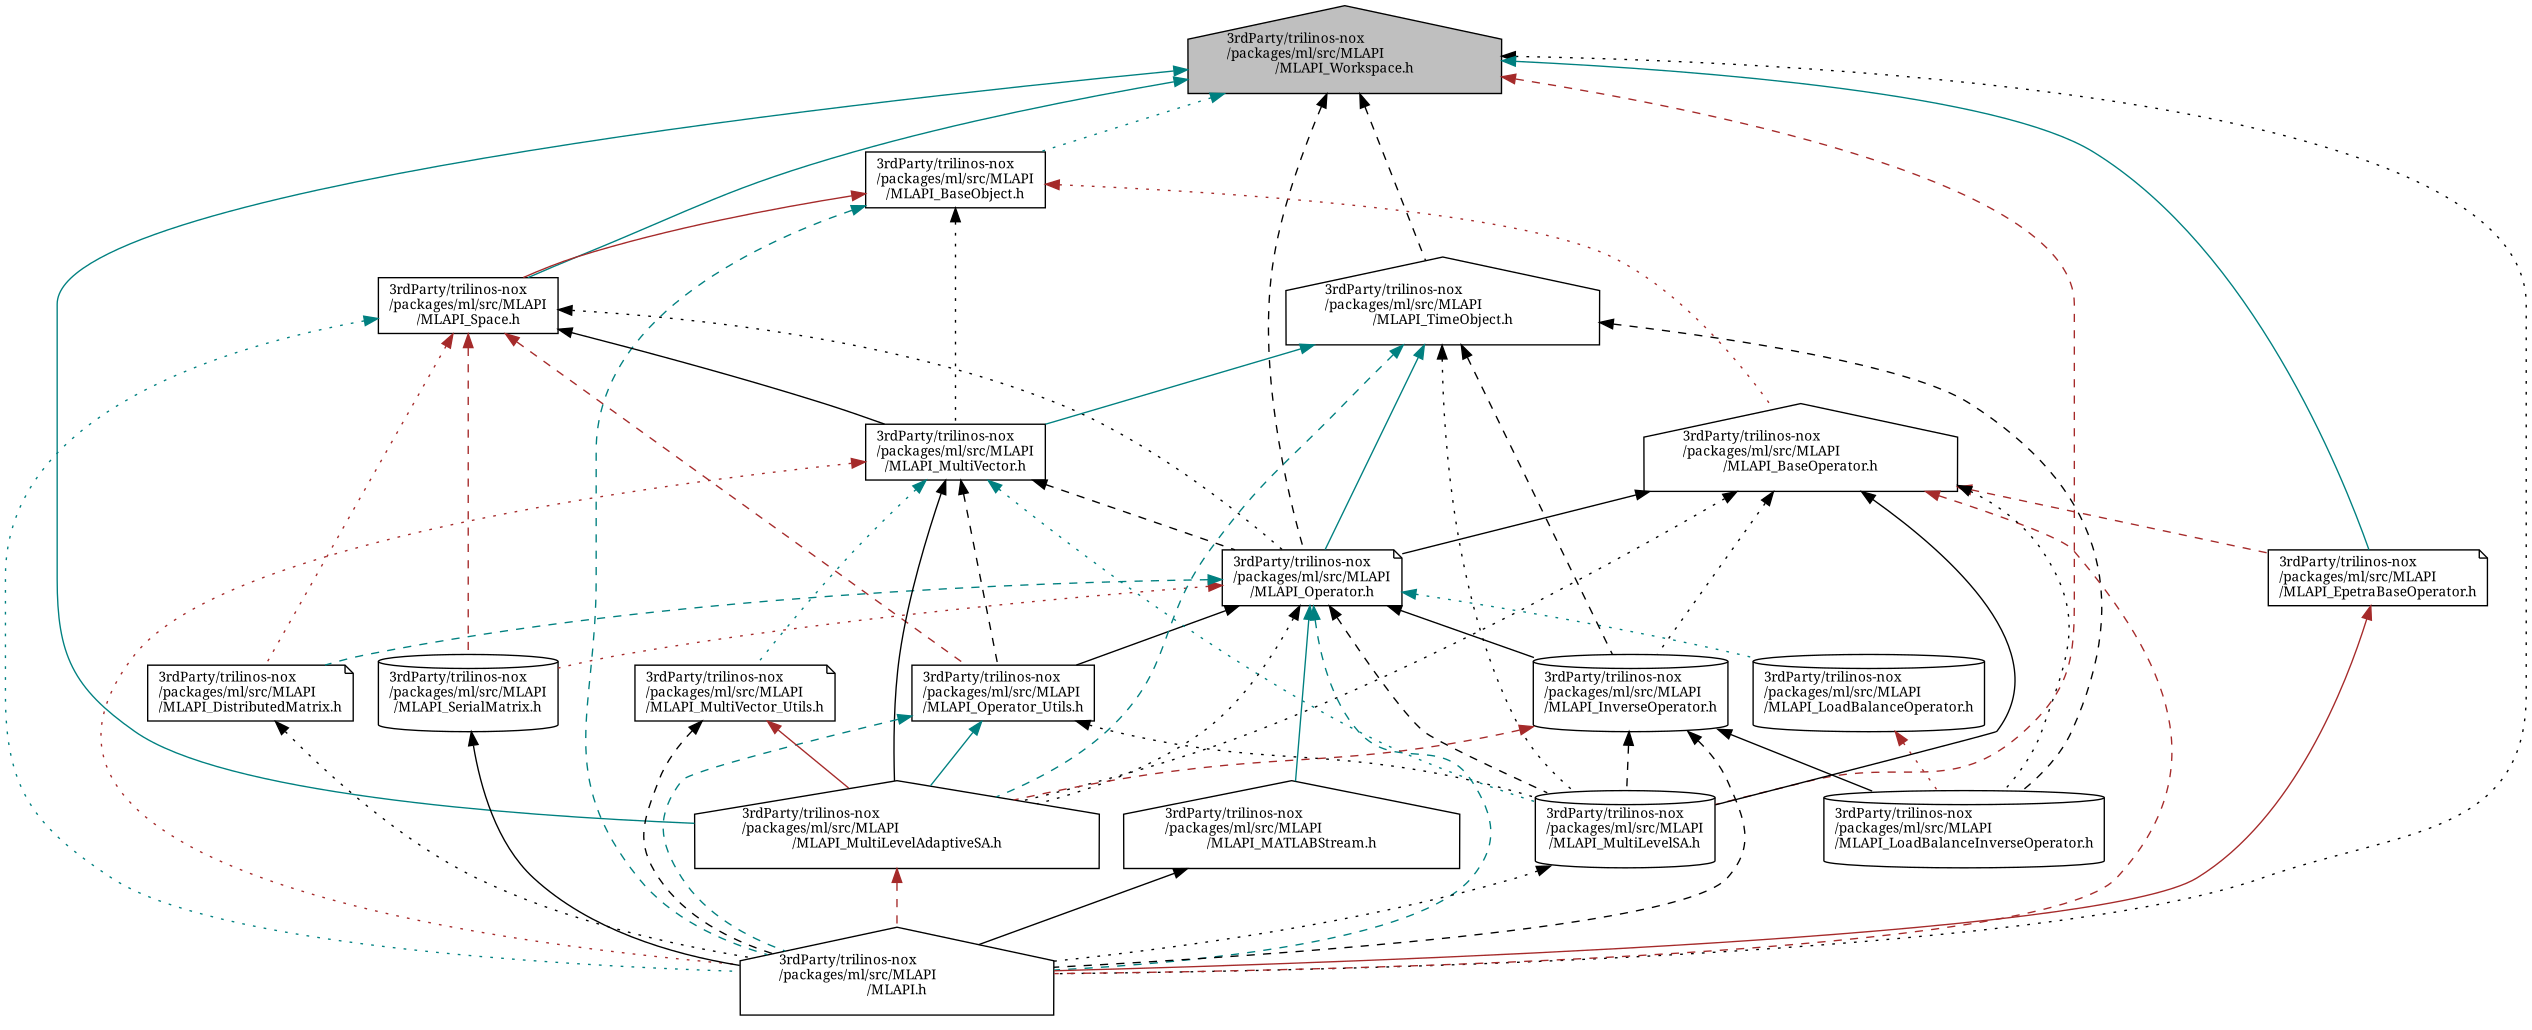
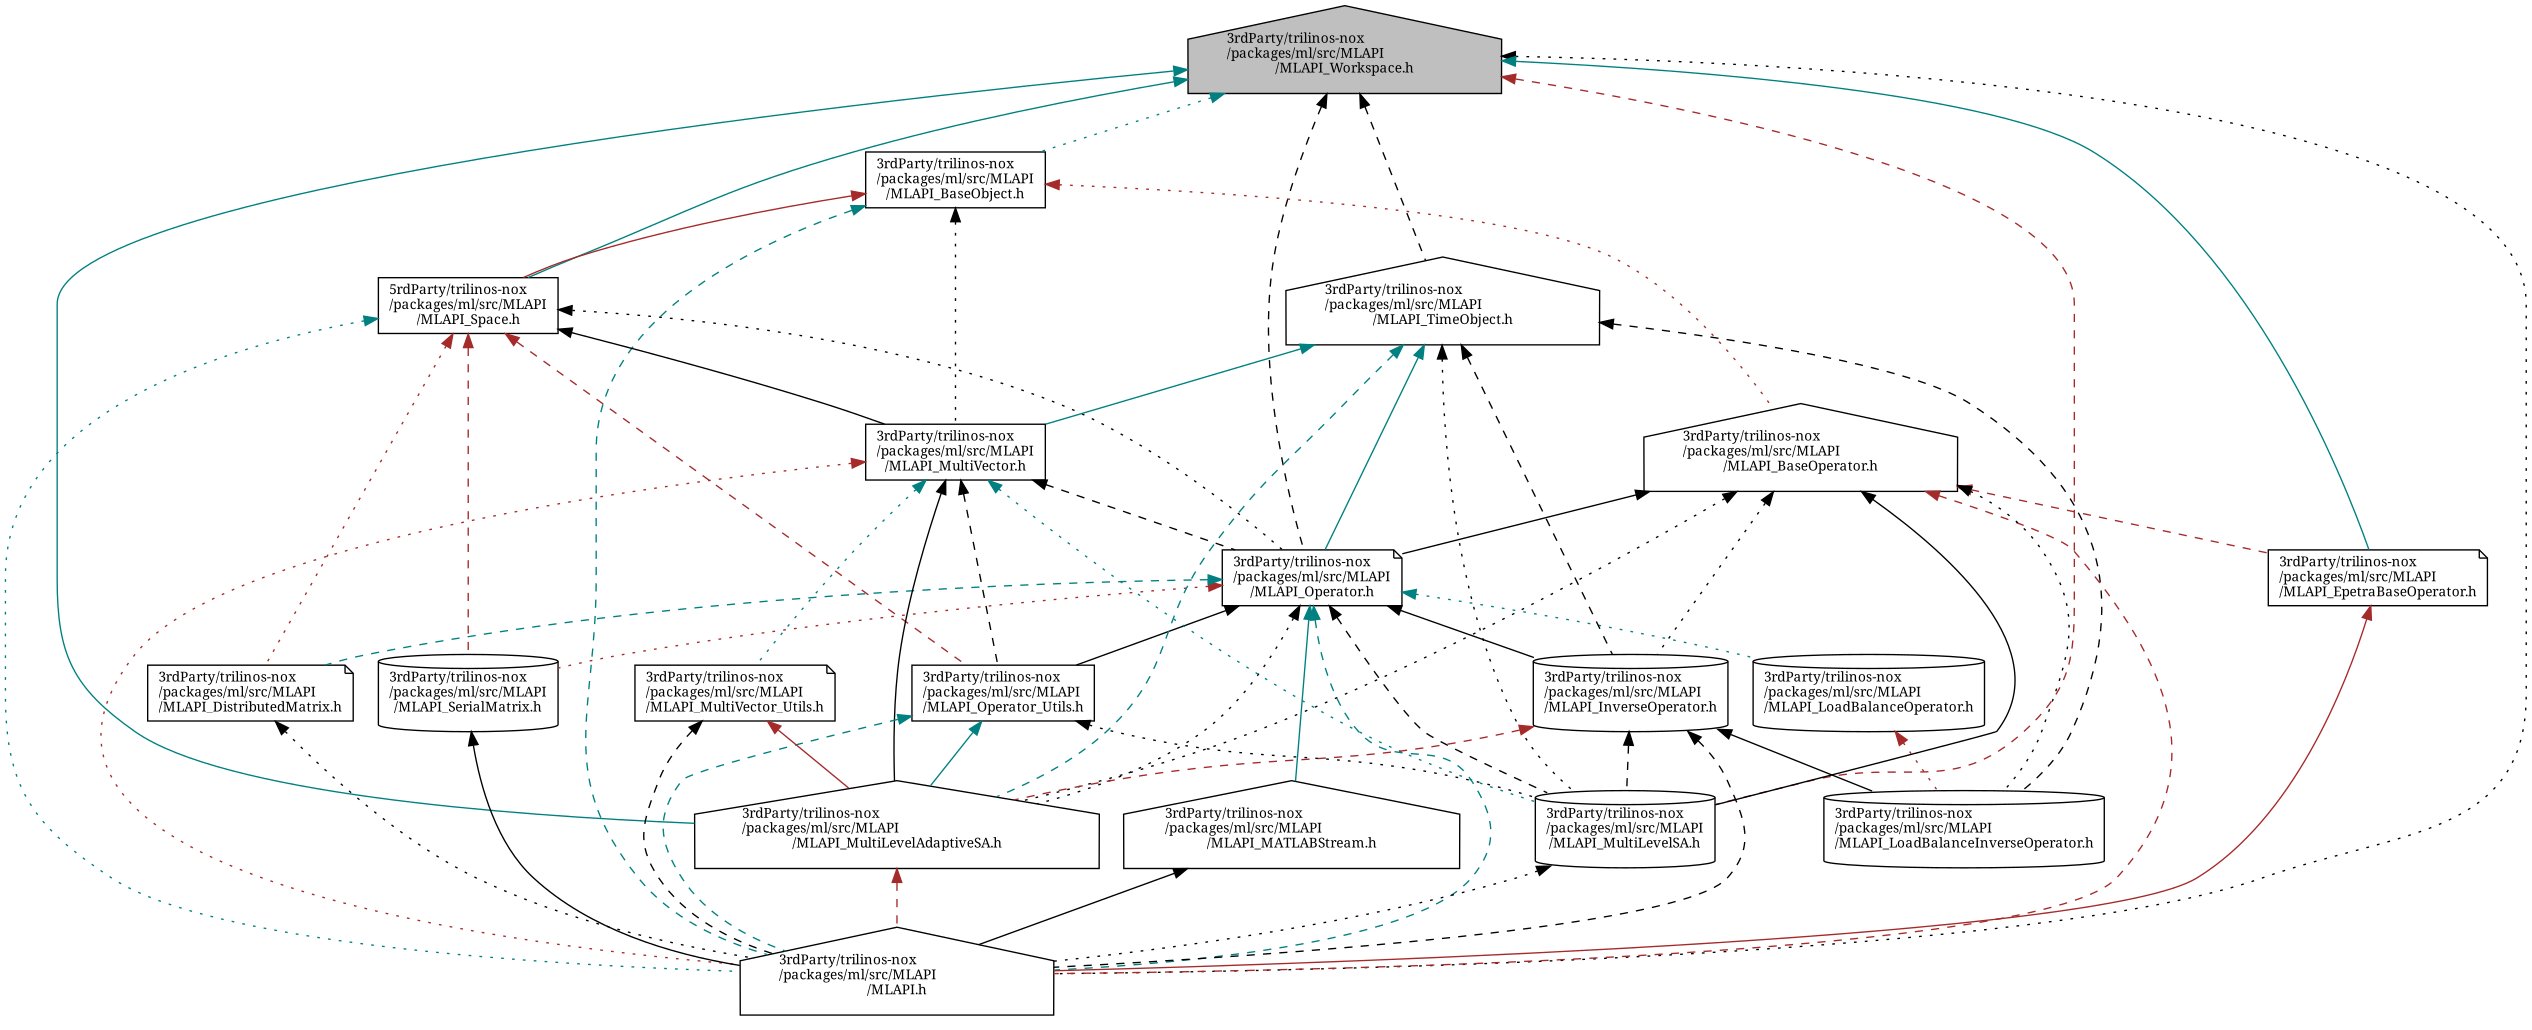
node "3rdParty/trilinos-nox /packages/ml/src/MLAPI /MLAPI_Space.h": label "3rdParty/trilinos-nox /packages/ml/src/MLAPI /MLAPI_Space.h" -> "5rdParty/trilinos-nox /packages/ml/src/MLAPI /MLAPI_Space.h"
